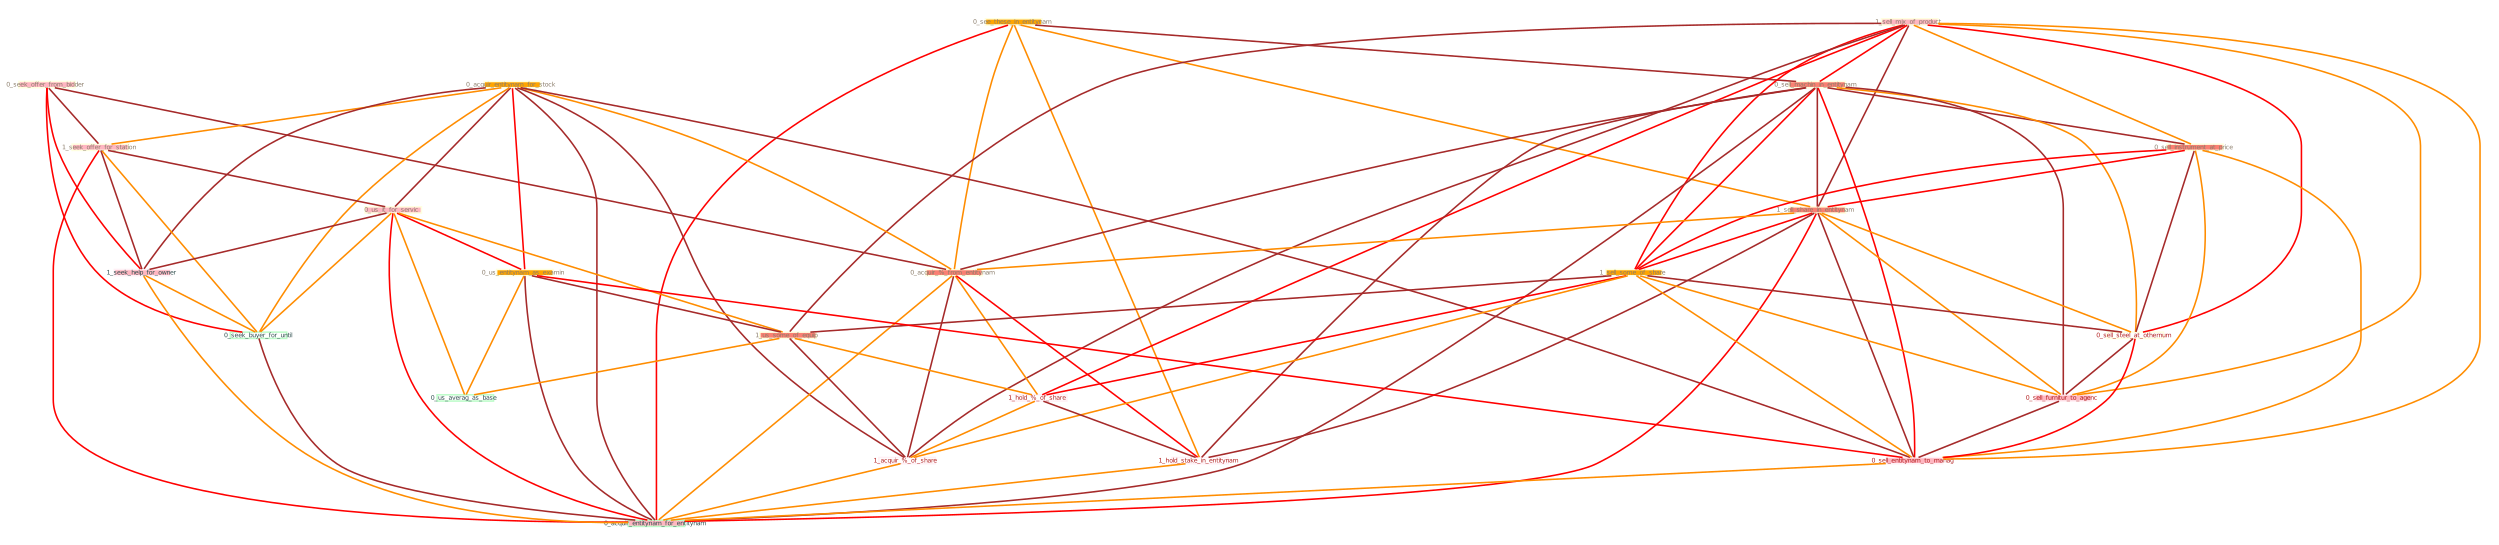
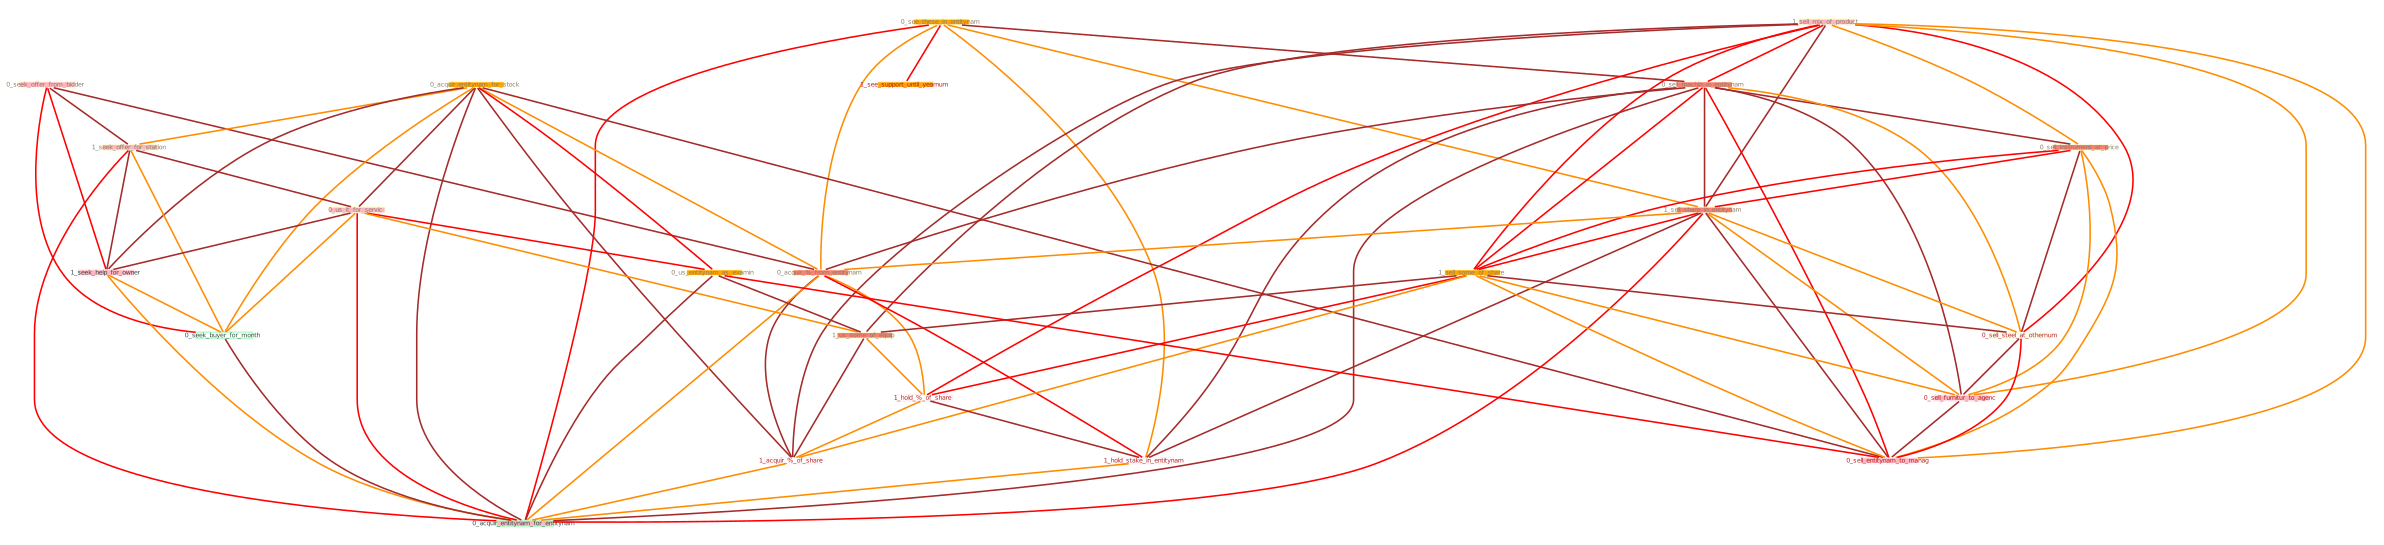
node "1_see_support_until_yearnum": added
node "0_seek_buyer_for_until": label "0_seek_buyer_for_until" -> "0_seek_buyer_for_month"
node "0_us_averag_as_base": removed
edge "0_sell_entitynam_to_manag" -- "0_acquir_entitynam_for_entitynam": removed
